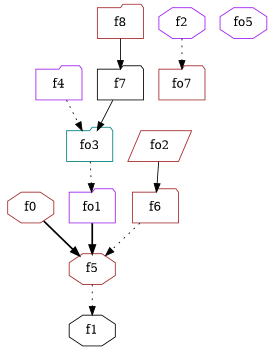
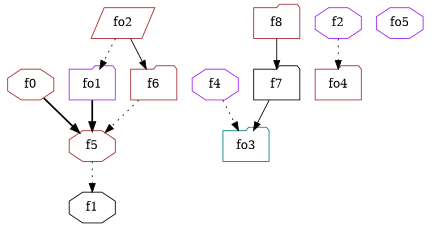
node "f4": shape folder -> octagon
node "fo7": label "fo7" -> "fo4"
edge "fo3" -> "fo1": now "fo2" -> "fo1"
